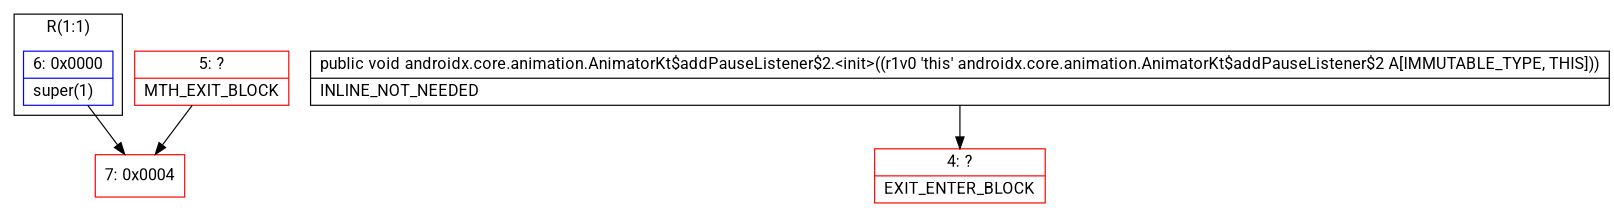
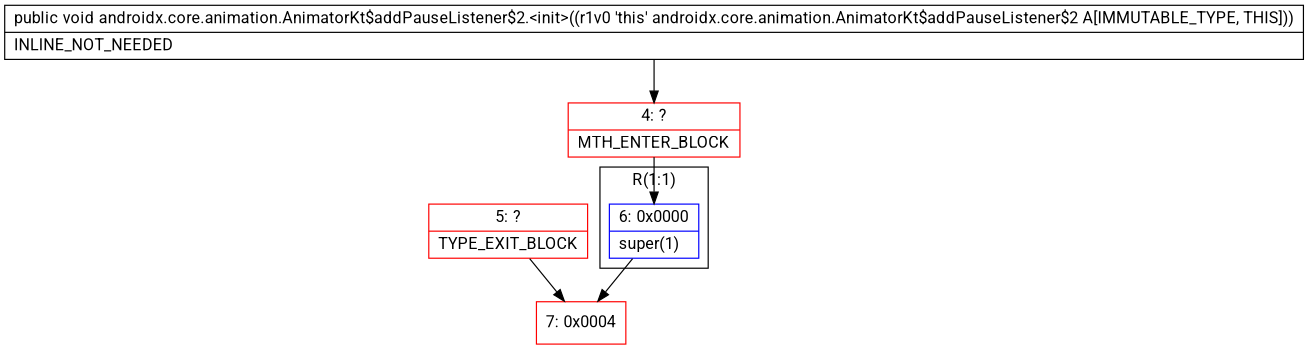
node "5: ?": text "MTH_EXIT_BLOCK" -> "TYPE_EXIT_BLOCK"
edge "4: ?" -> "6: 0x0000": added
node "4: ?": text "EXIT_ENTER_BLOCK" -> "MTH_ENTER_BLOCK"
